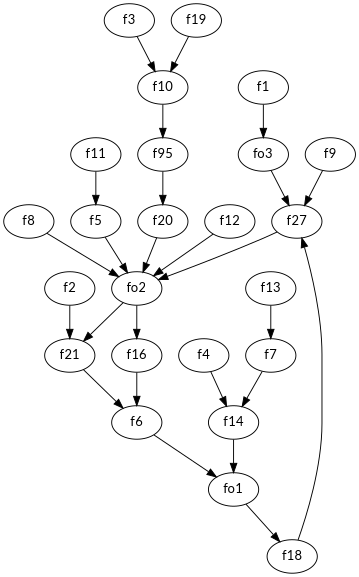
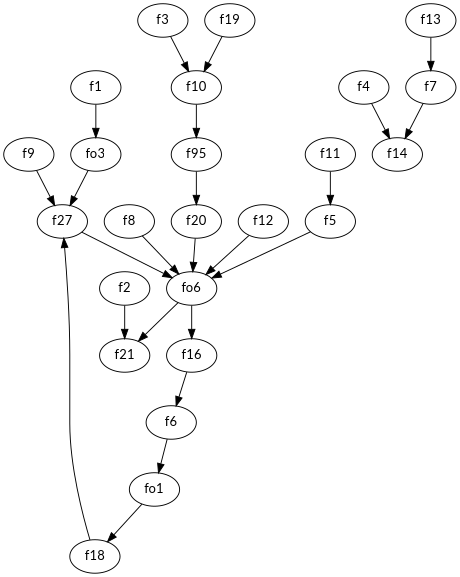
node "fo2": label "fo2" -> "fo6"
edge "f21" -> "f6": removed
edge "f14" -> "fo1": removed
